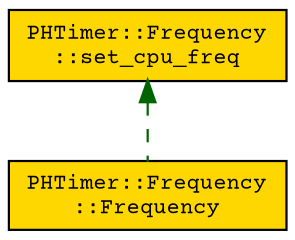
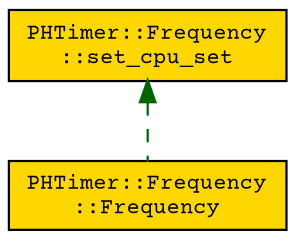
node "PHTimer::Frequency ::set_cpu_freq": label "PHTimer::Frequency ::set_cpu_freq" -> "PHTimer::Frequency ::set_cpu_set"
